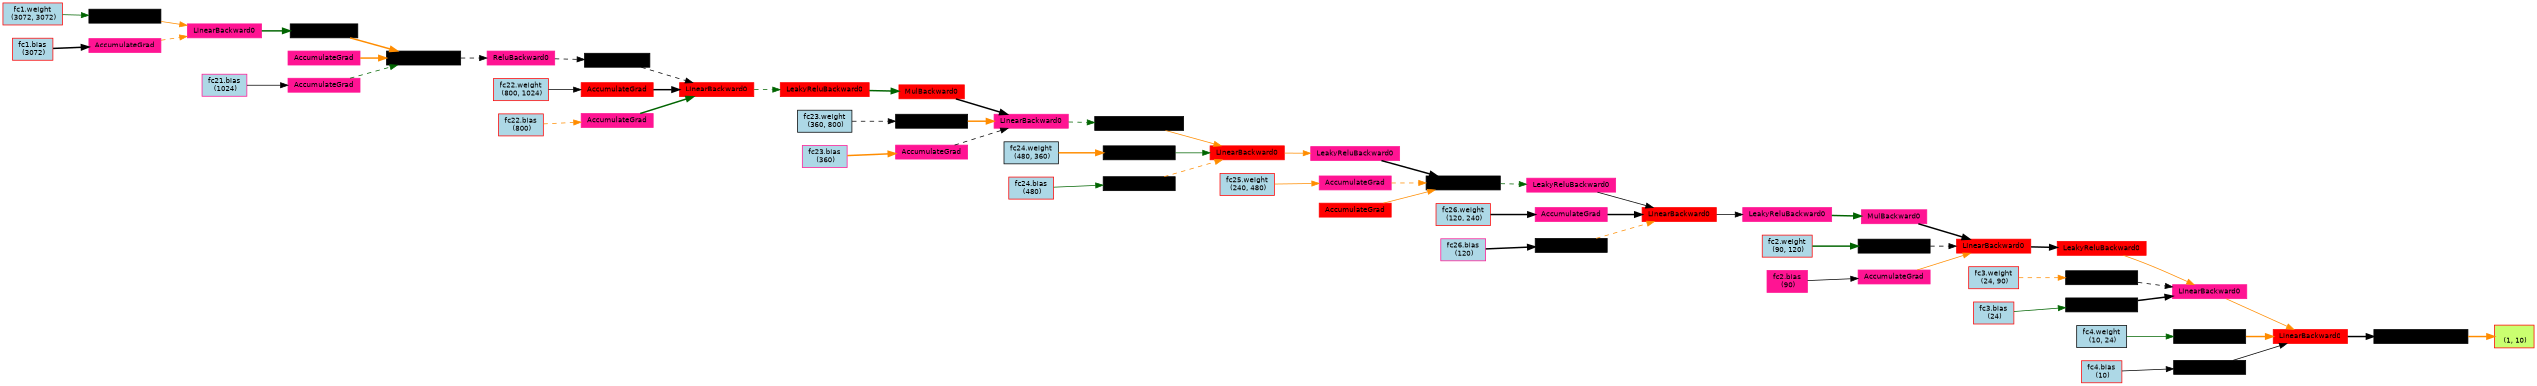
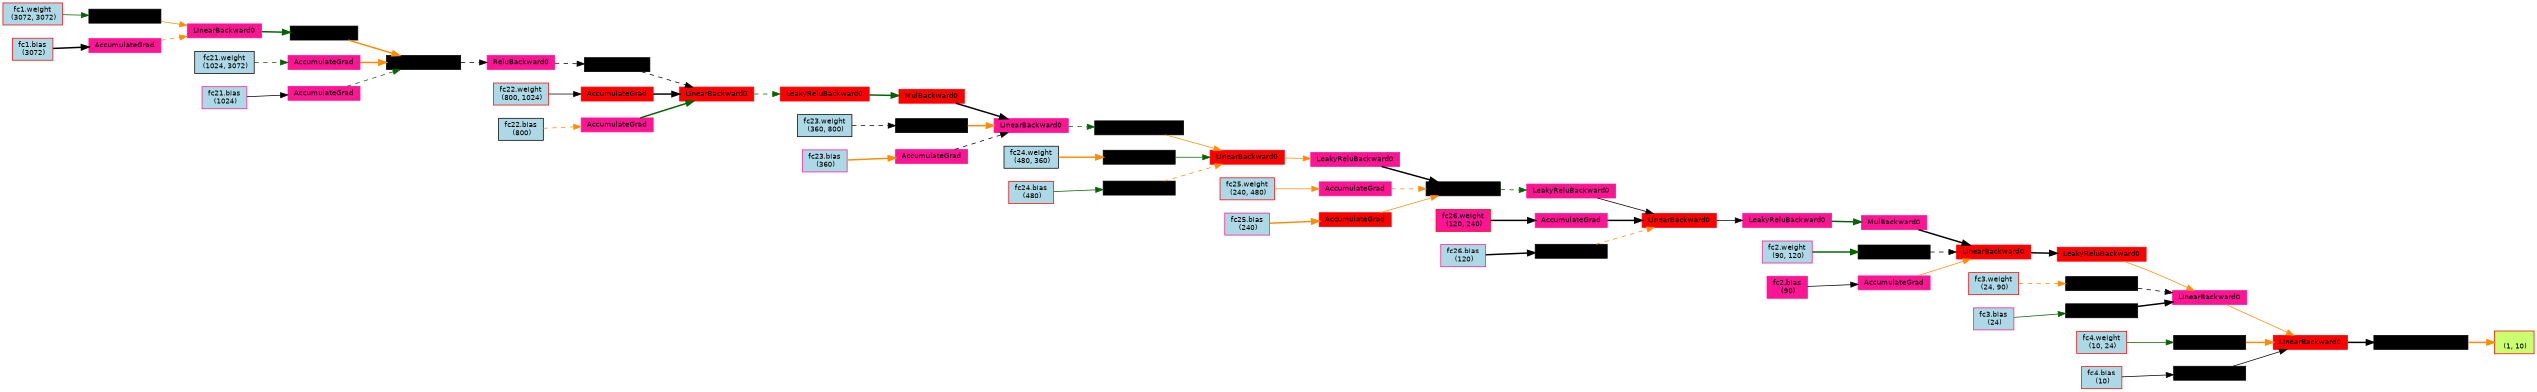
node "fc21.weight (1024, 3072)": added
node "fc22.bias (800)": color red -> black
node "fc26.weight (120, 240)": fillcolor lightblue -> deeppink
node "fc25.bias (240)": added
node "fc2.weight (90, 120)": color red -> deeppink
node "fc3.bias (24)": color red -> deeppink
node "fc4.weight (10, 24)": color black -> red
